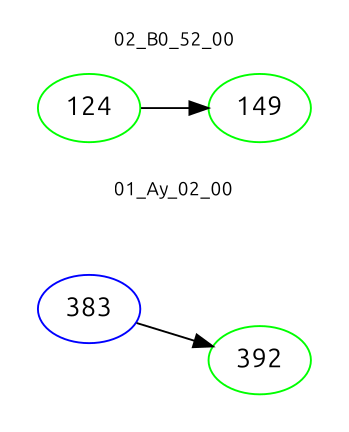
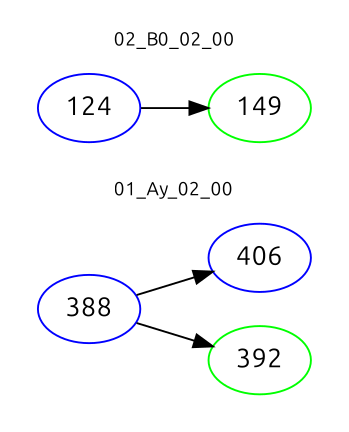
cluster "02_B0_52_00": label "02_B0_52_00" -> "02_B0_02_00"
node "124": color green -> blue
node "406": added
node "383": label "383" -> "388"
